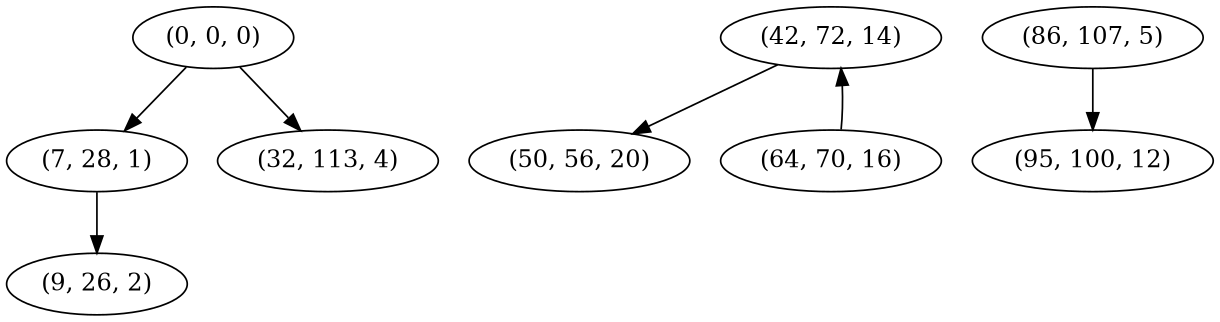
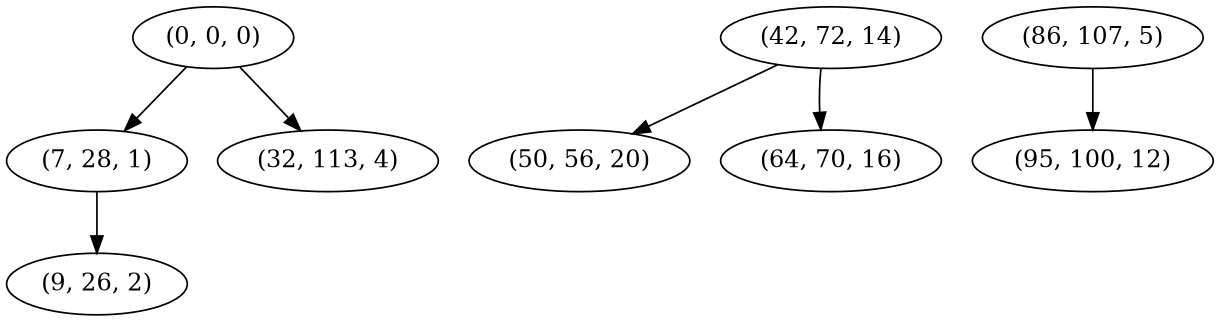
edge "(64, 70, 16)" -> "(42, 72, 14)": reversed
